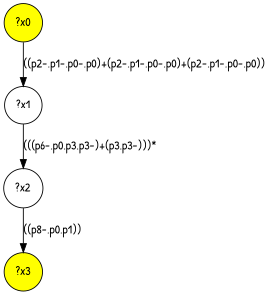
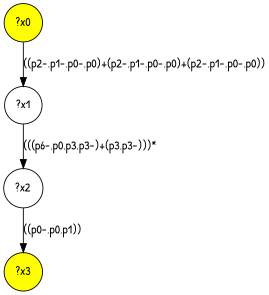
edge "?x2" -> "?x3": label "((p8-.p0.p1))" -> "((p0-.p0.p1))"
